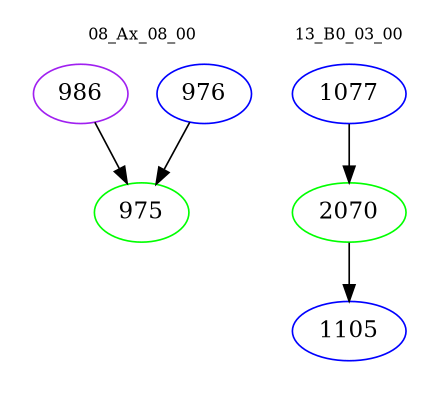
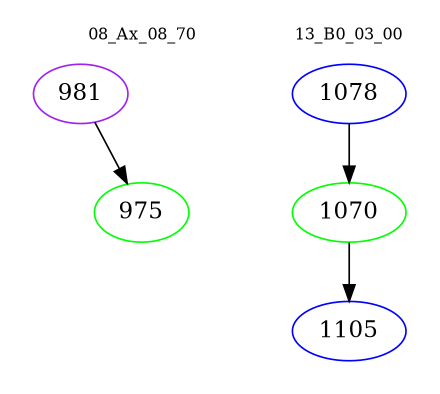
cluster "08_Ax_08_00": label "08_Ax_08_00" -> "08_Ax_08_70"
node "986": label "986" -> "981"
node "976": removed
node "1077": label "1077" -> "1078"
node "2070": label "2070" -> "1070"
